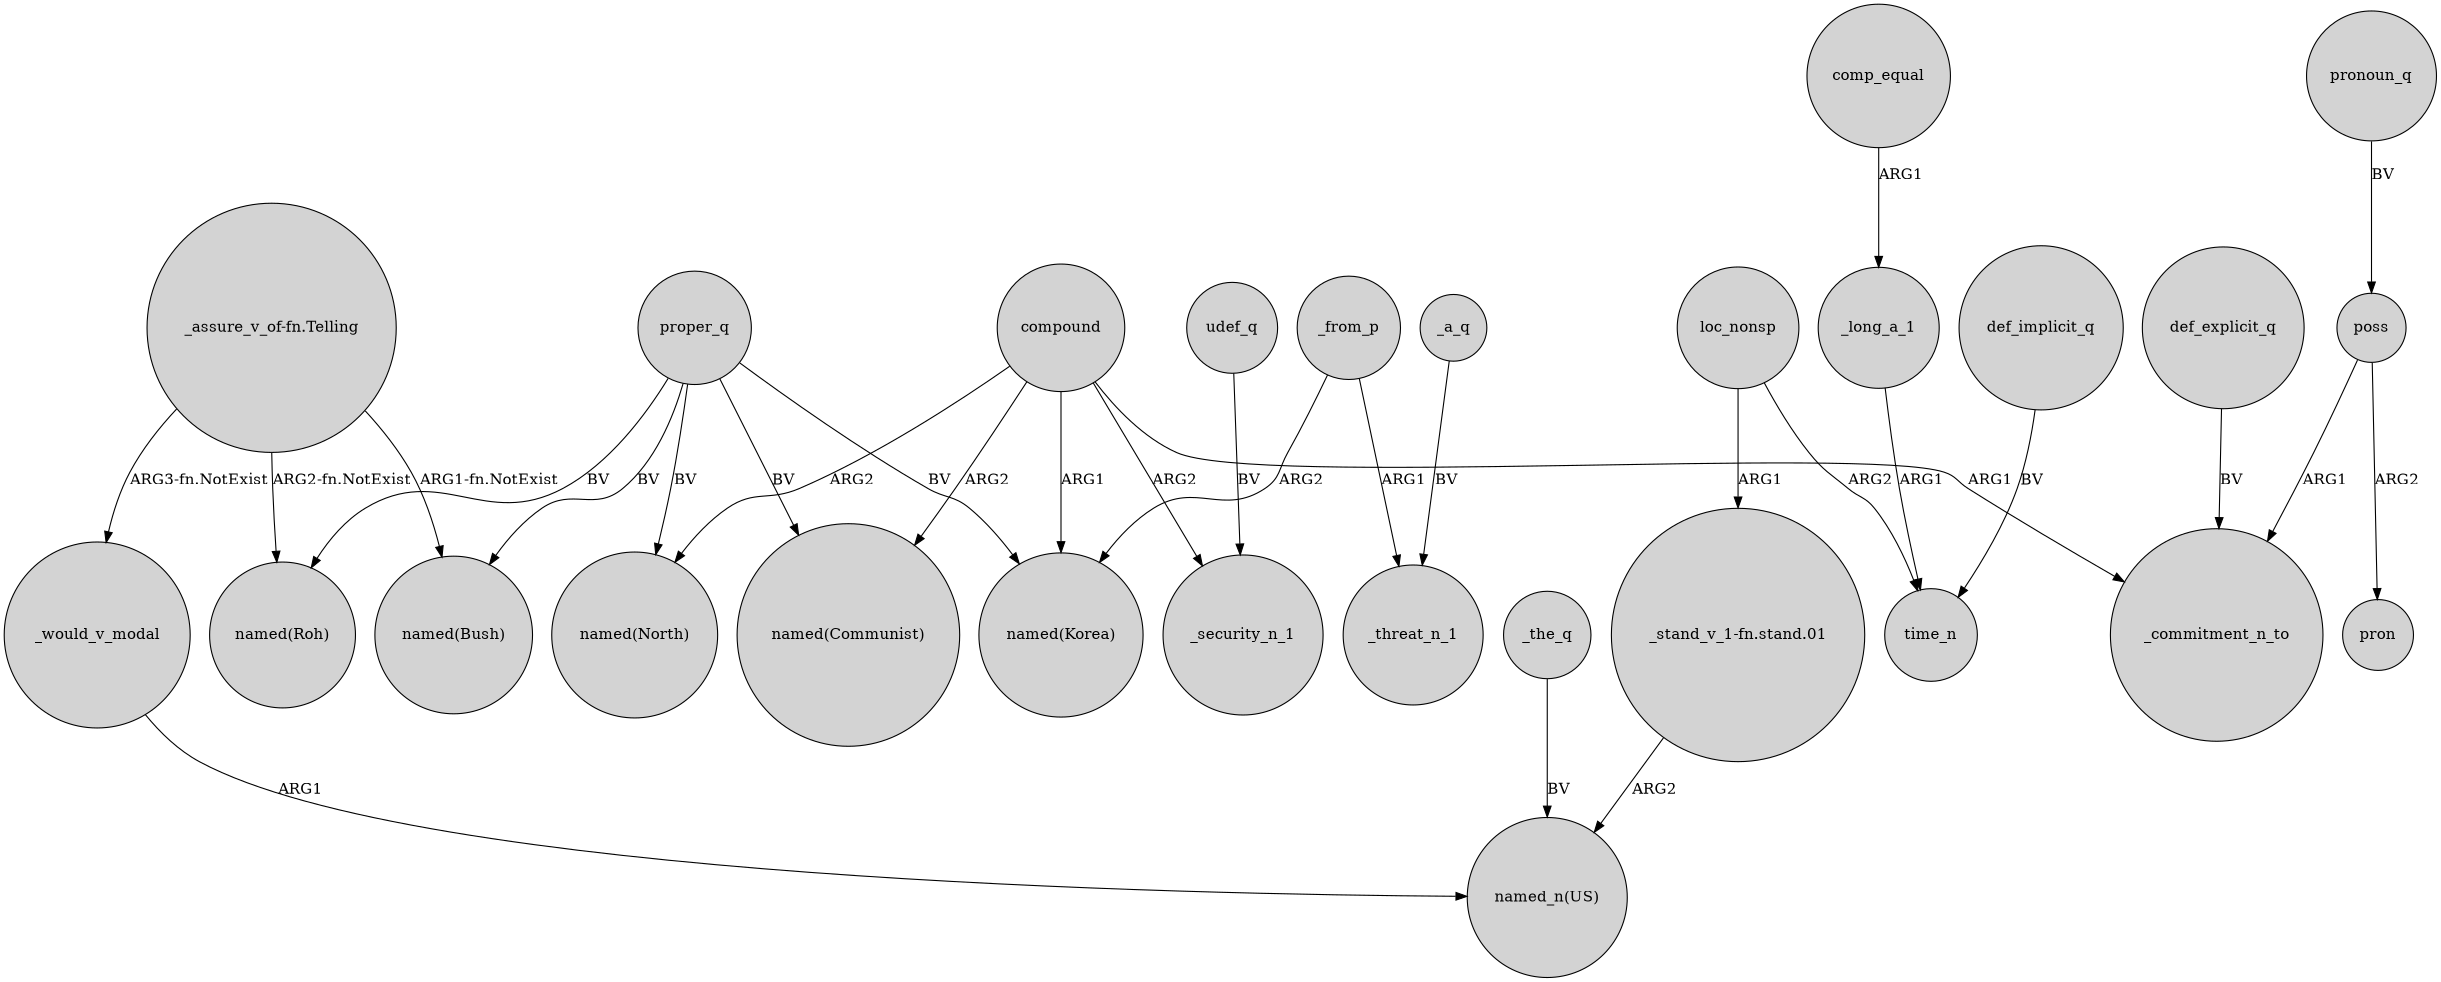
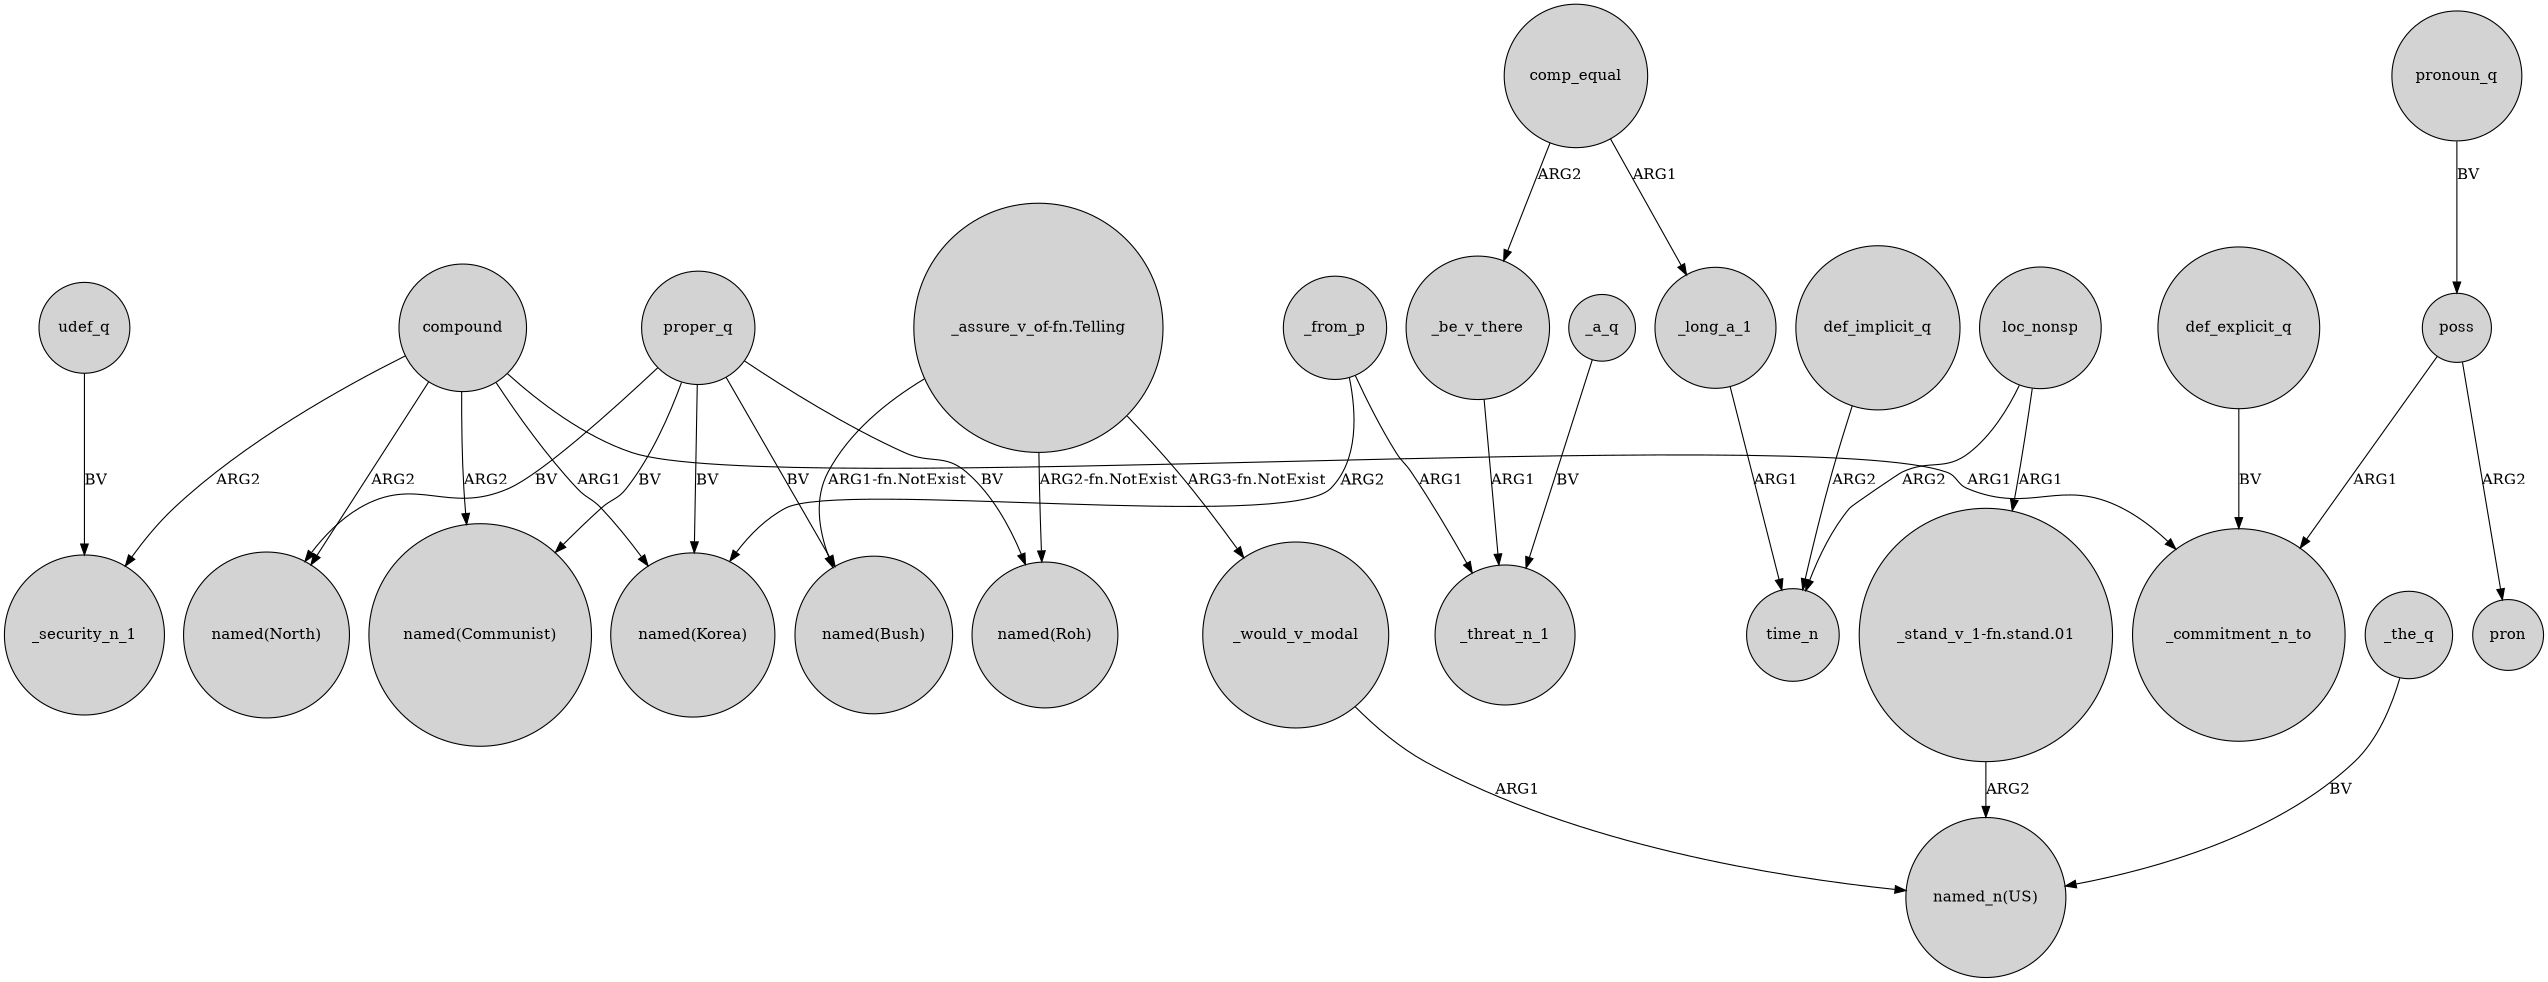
node "_be_v_there": added
edge "def_implicit_q" -> "time_n": label "BV" -> "ARG2"
